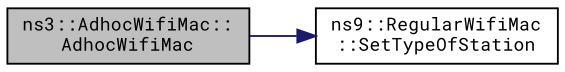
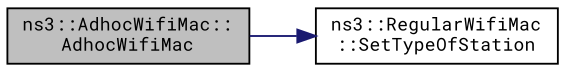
node "ns9::RegularWifiMac ::SetTypeOfStation": label "ns9::RegularWifiMac ::SetTypeOfStation" -> "ns3::RegularWifiMac ::SetTypeOfStation"
